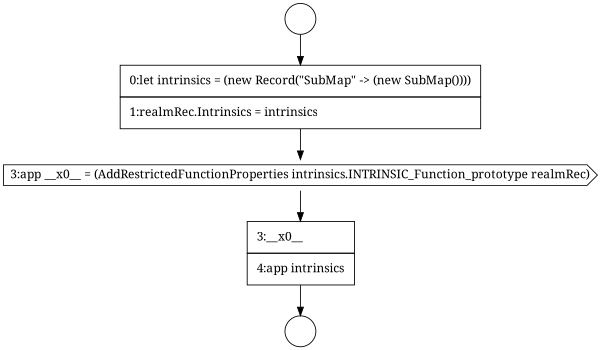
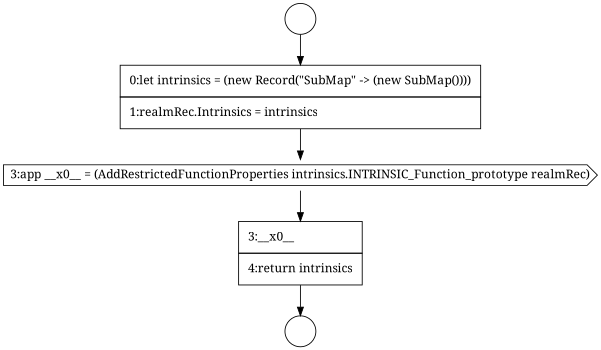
node "3:__x0__": text "4:app intrinsics" -> "4:return intrinsics"
